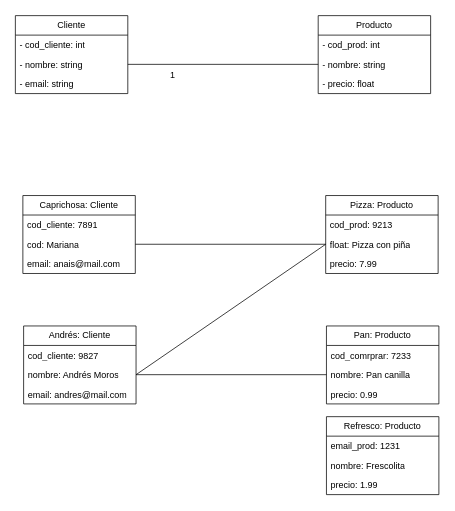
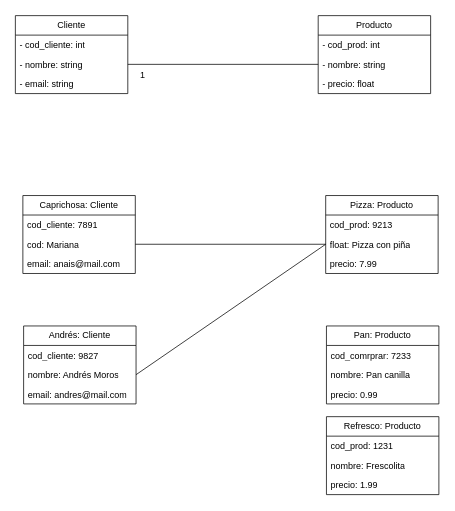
node "1": moved (173, 75) -> (143, 75)
edge "nombre: Andrés Moros" -- "nombre: Pan canilla": removed
node "email_prod: 1231": label "email_prod: 1231" -> "cod_prod: 1231"
